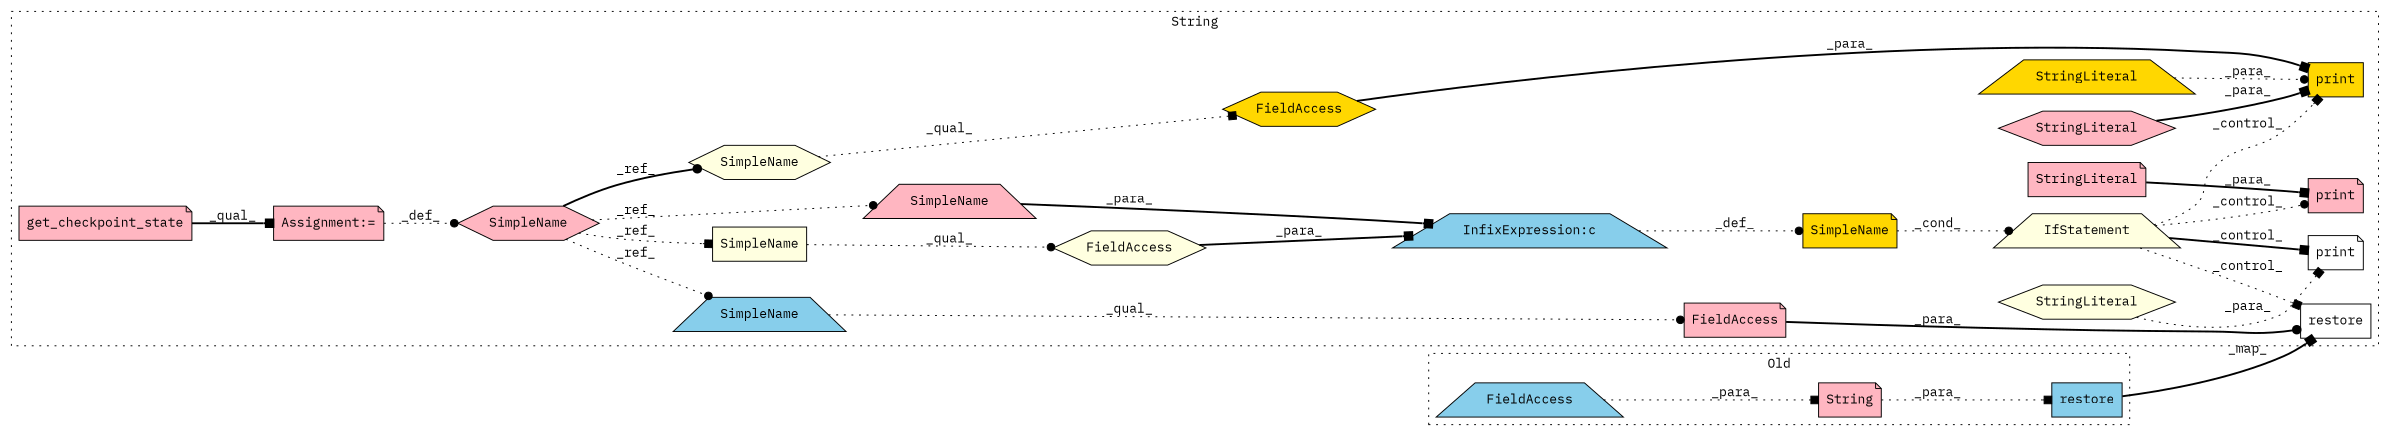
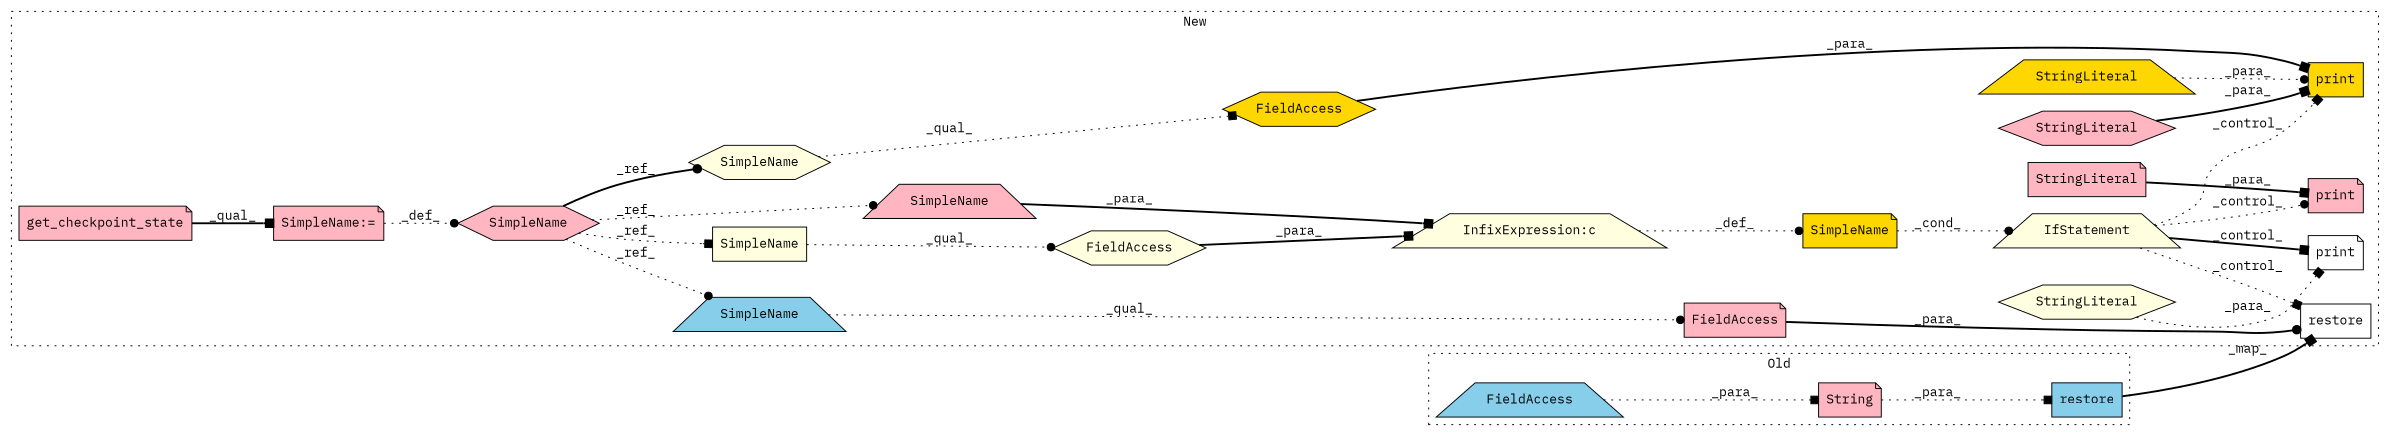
cluster "String": label "String" -> "New"
node "Assignment:=": label "Assignment:=" -> "SimpleName:="
node "InfixExpression:c": fillcolor skyblue -> lightyellow
